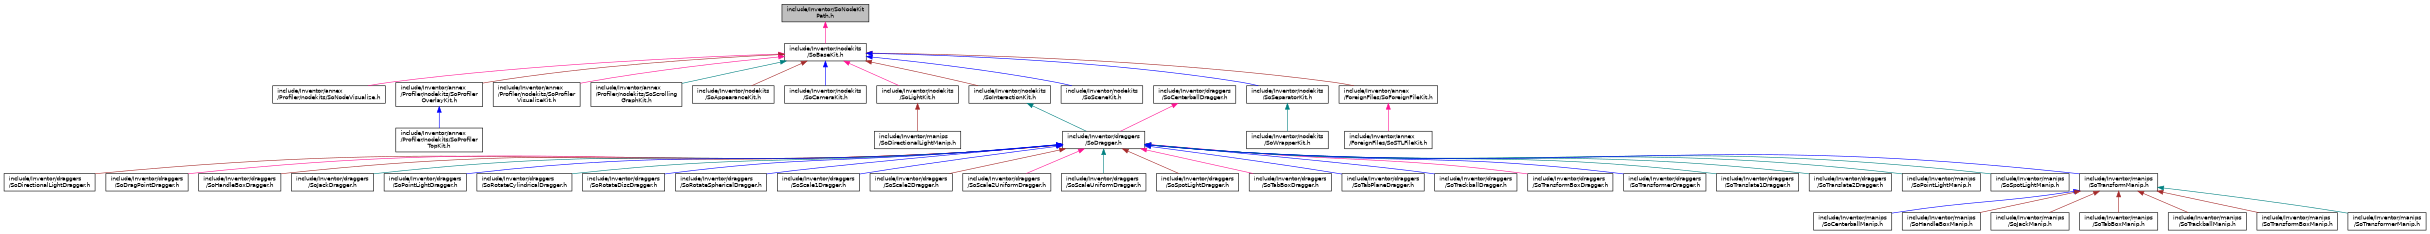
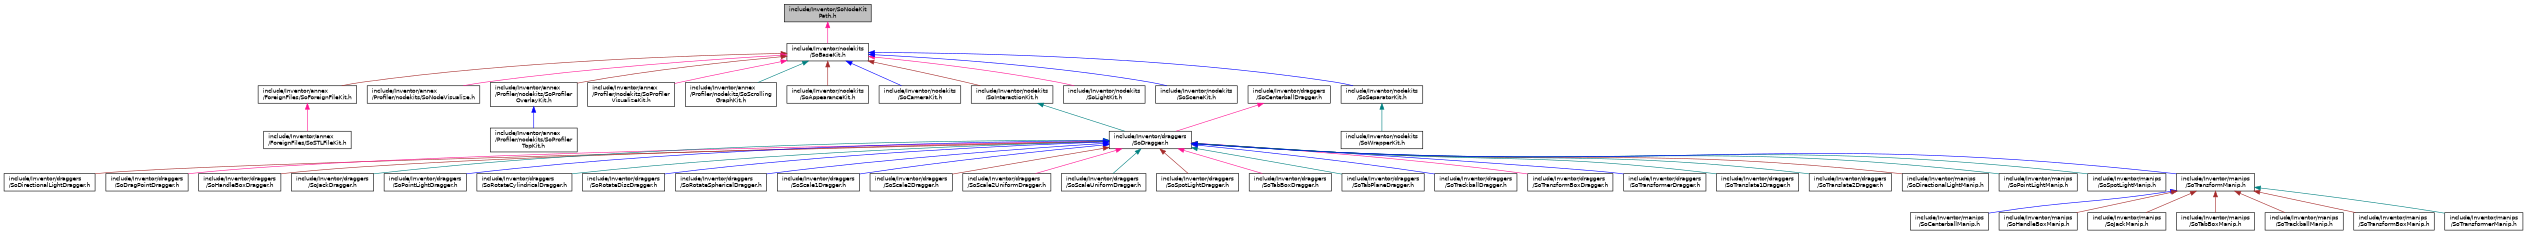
edge "include/Inventor/manips /SoDirectionalLightManip.h" -> "include/Inventor/nodekits /SoLightKit.h": now "include/Inventor/manips /SoDirectionalLightManip.h" -> "include/Inventor/draggers /SoDragger.h"
edge "include/Inventor/draggers /SoTabPlaneDragger.h" -> "include/Inventor/draggers /SoDragger.h": color blue -> teal
